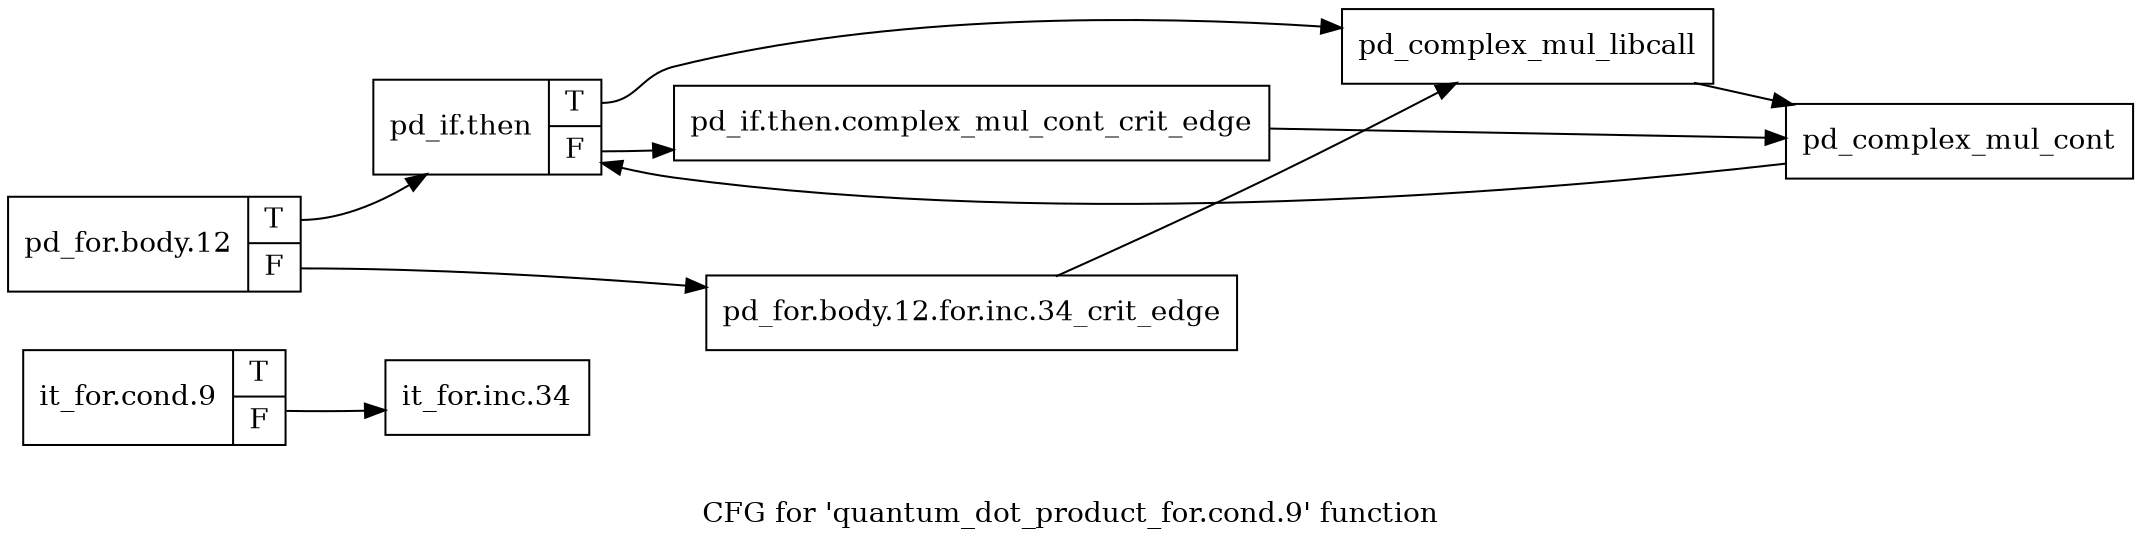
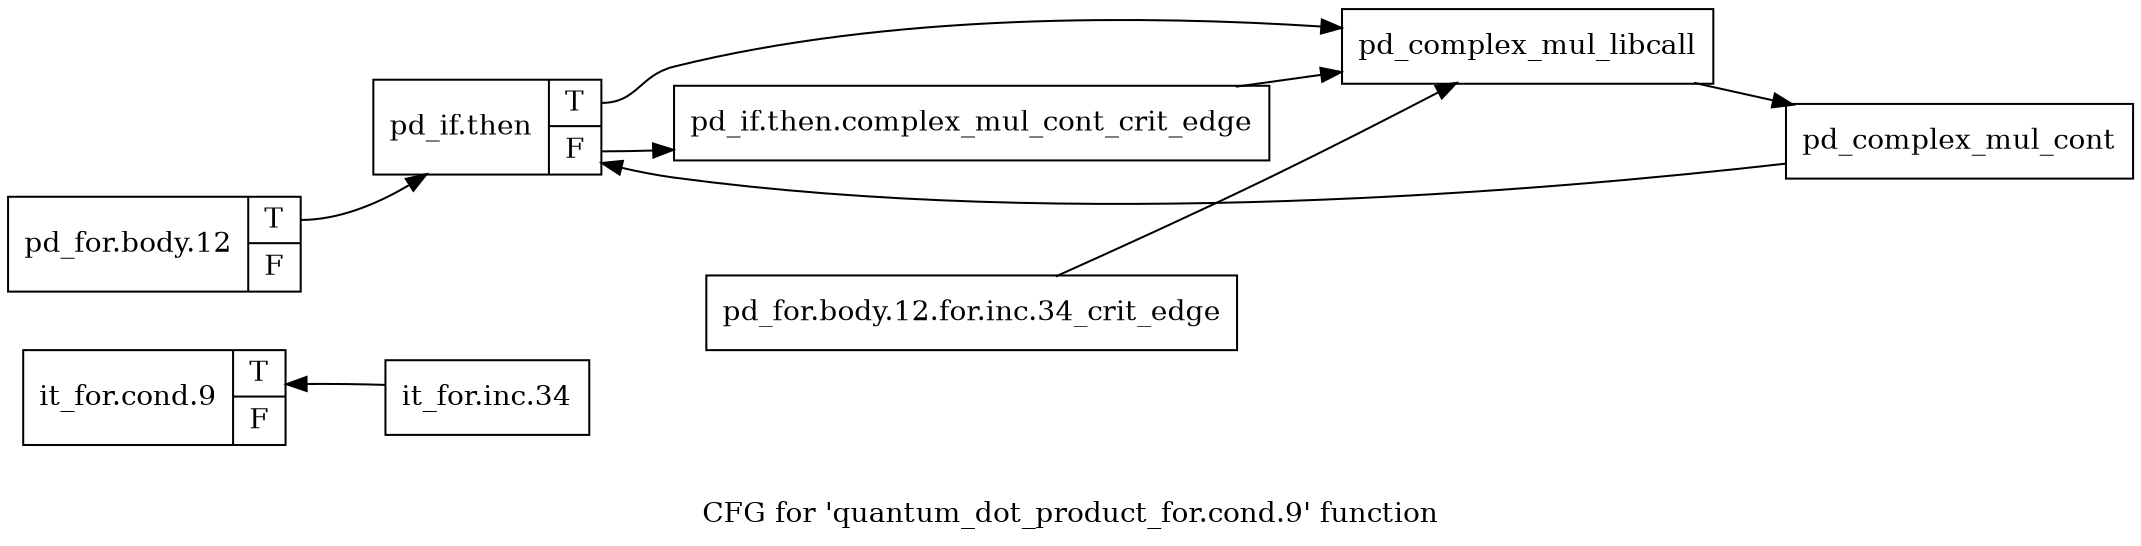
edge "pd_if.then.complex_mul_cont_crit_edge" -> "pd_complex_mul_cont": now "pd_if.then.complex_mul_cont_crit_edge" -> "pd_complex_mul_libcall"
edge "pd_for.body.12" -> "pd_for.body.12.for.inc.34_crit_edge": removed
edge "it_for.cond.9" -> "it_for.inc.34": reversed
